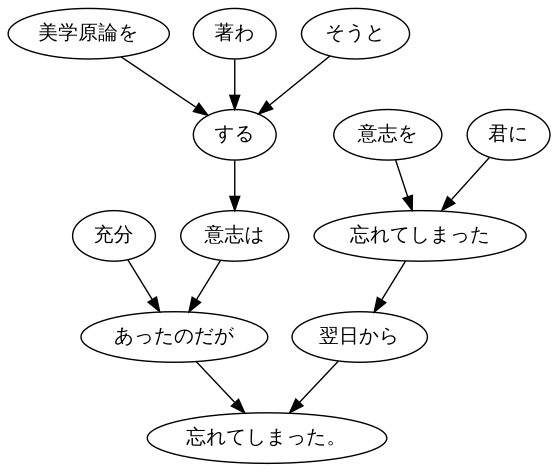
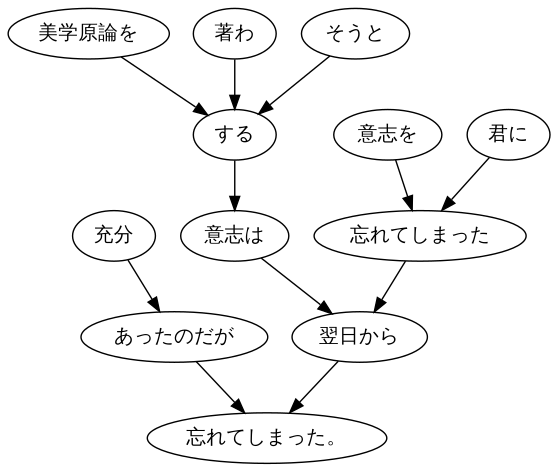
edge "意志は" -> "あったのだが": now "意志は" -> "翌日から"
